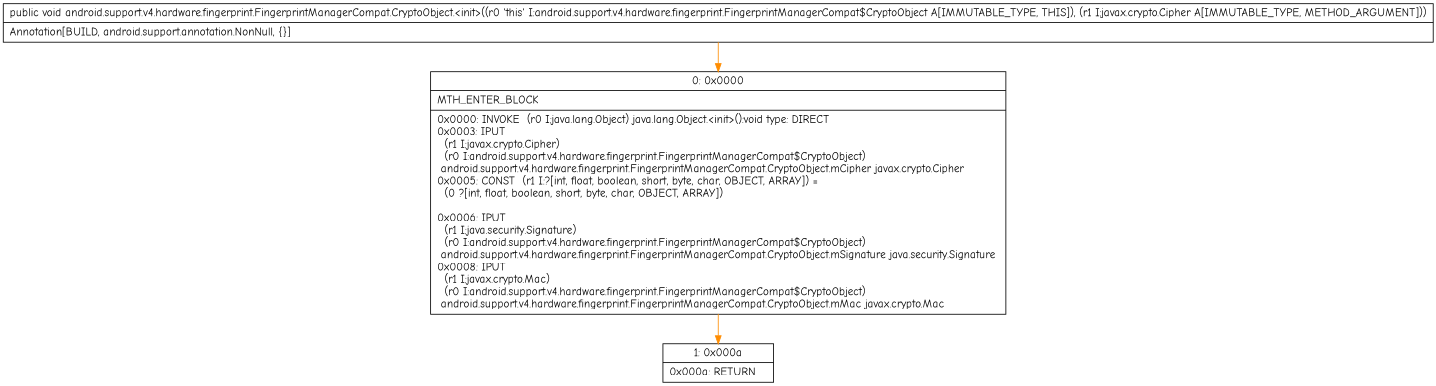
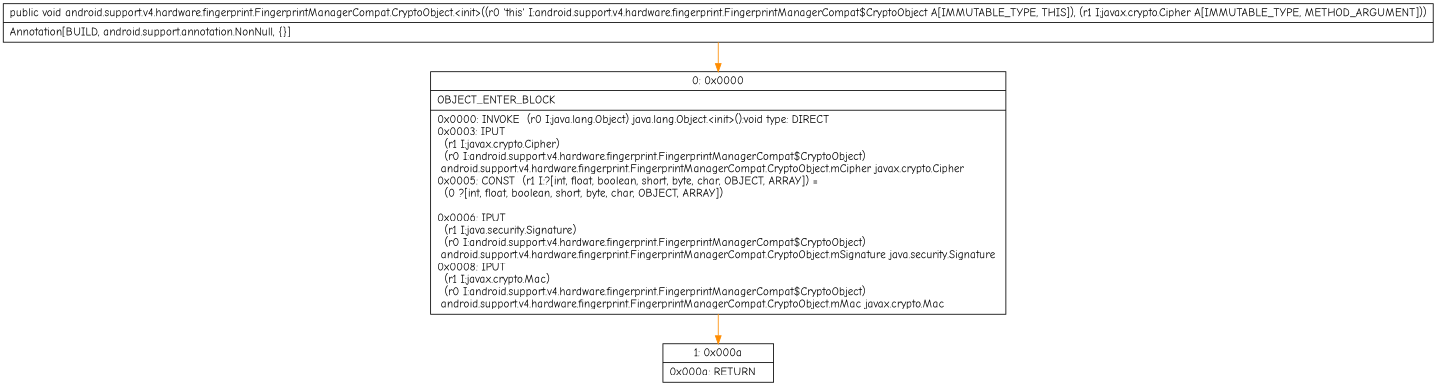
node "0: 0x0000": text "MTH_ENTER_BLOCK" -> "OBJECT_ENTER_BLOCK"
